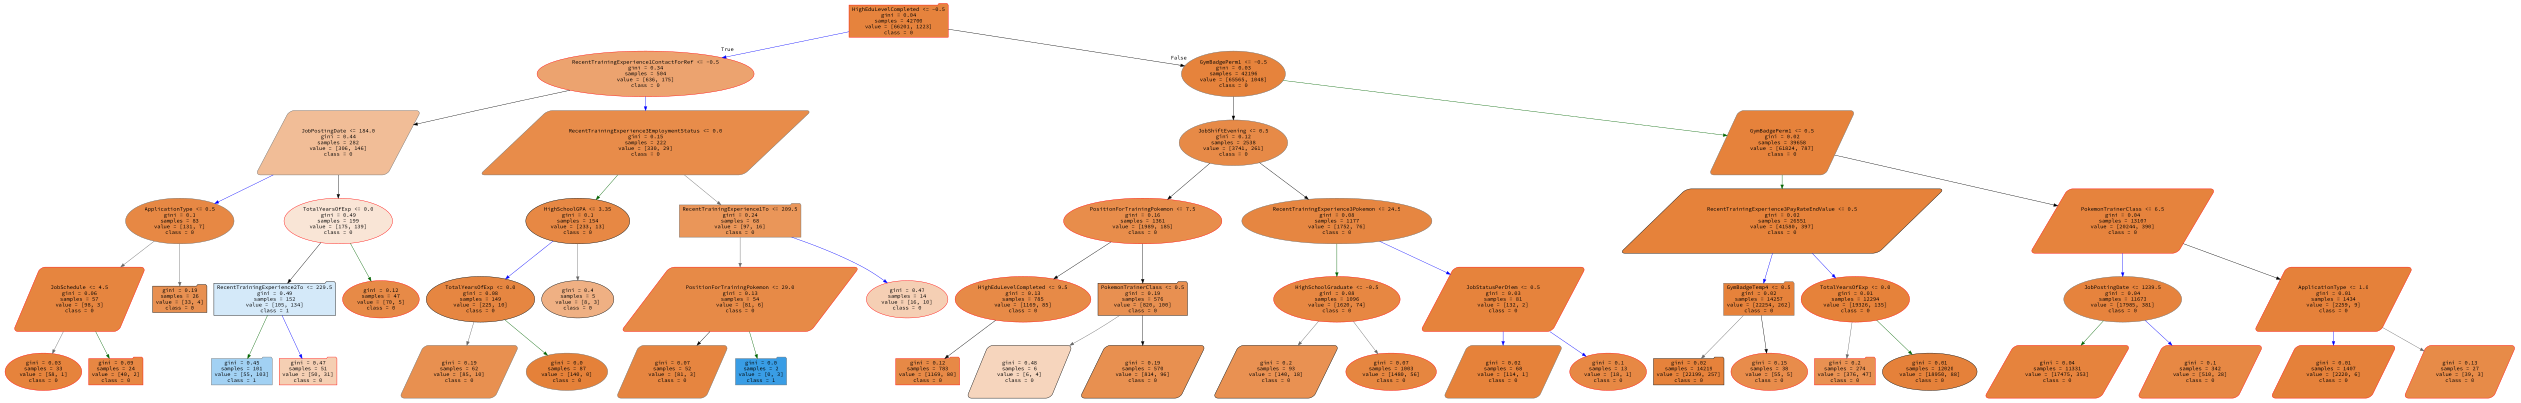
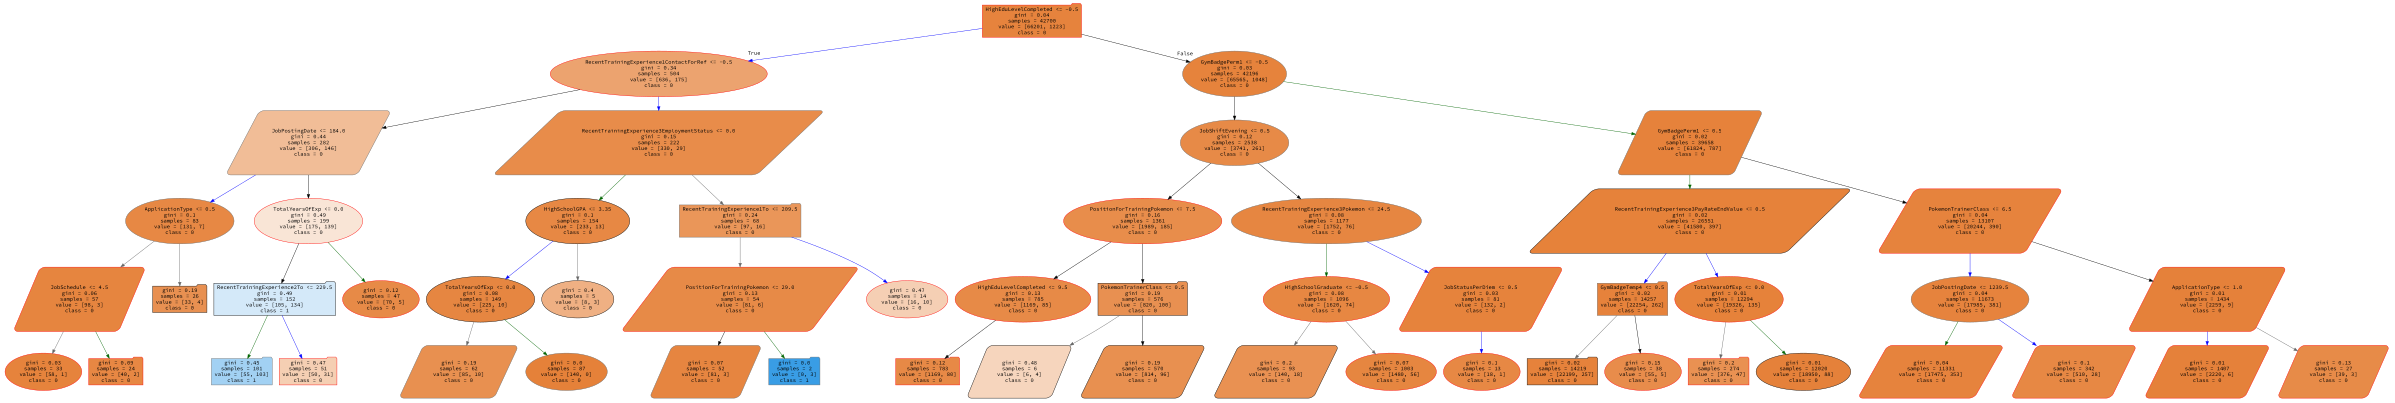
node "gini = 0.02 samples = 68 value = [114, 1] class = 0": removed
